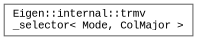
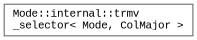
node "Eigen::internal::trmv _selector< Mode, ColMajor >": label "Eigen::internal::trmv _selector< Mode, ColMajor >" -> "Mode::internal::trmv _selector< Mode, ColMajor >"
